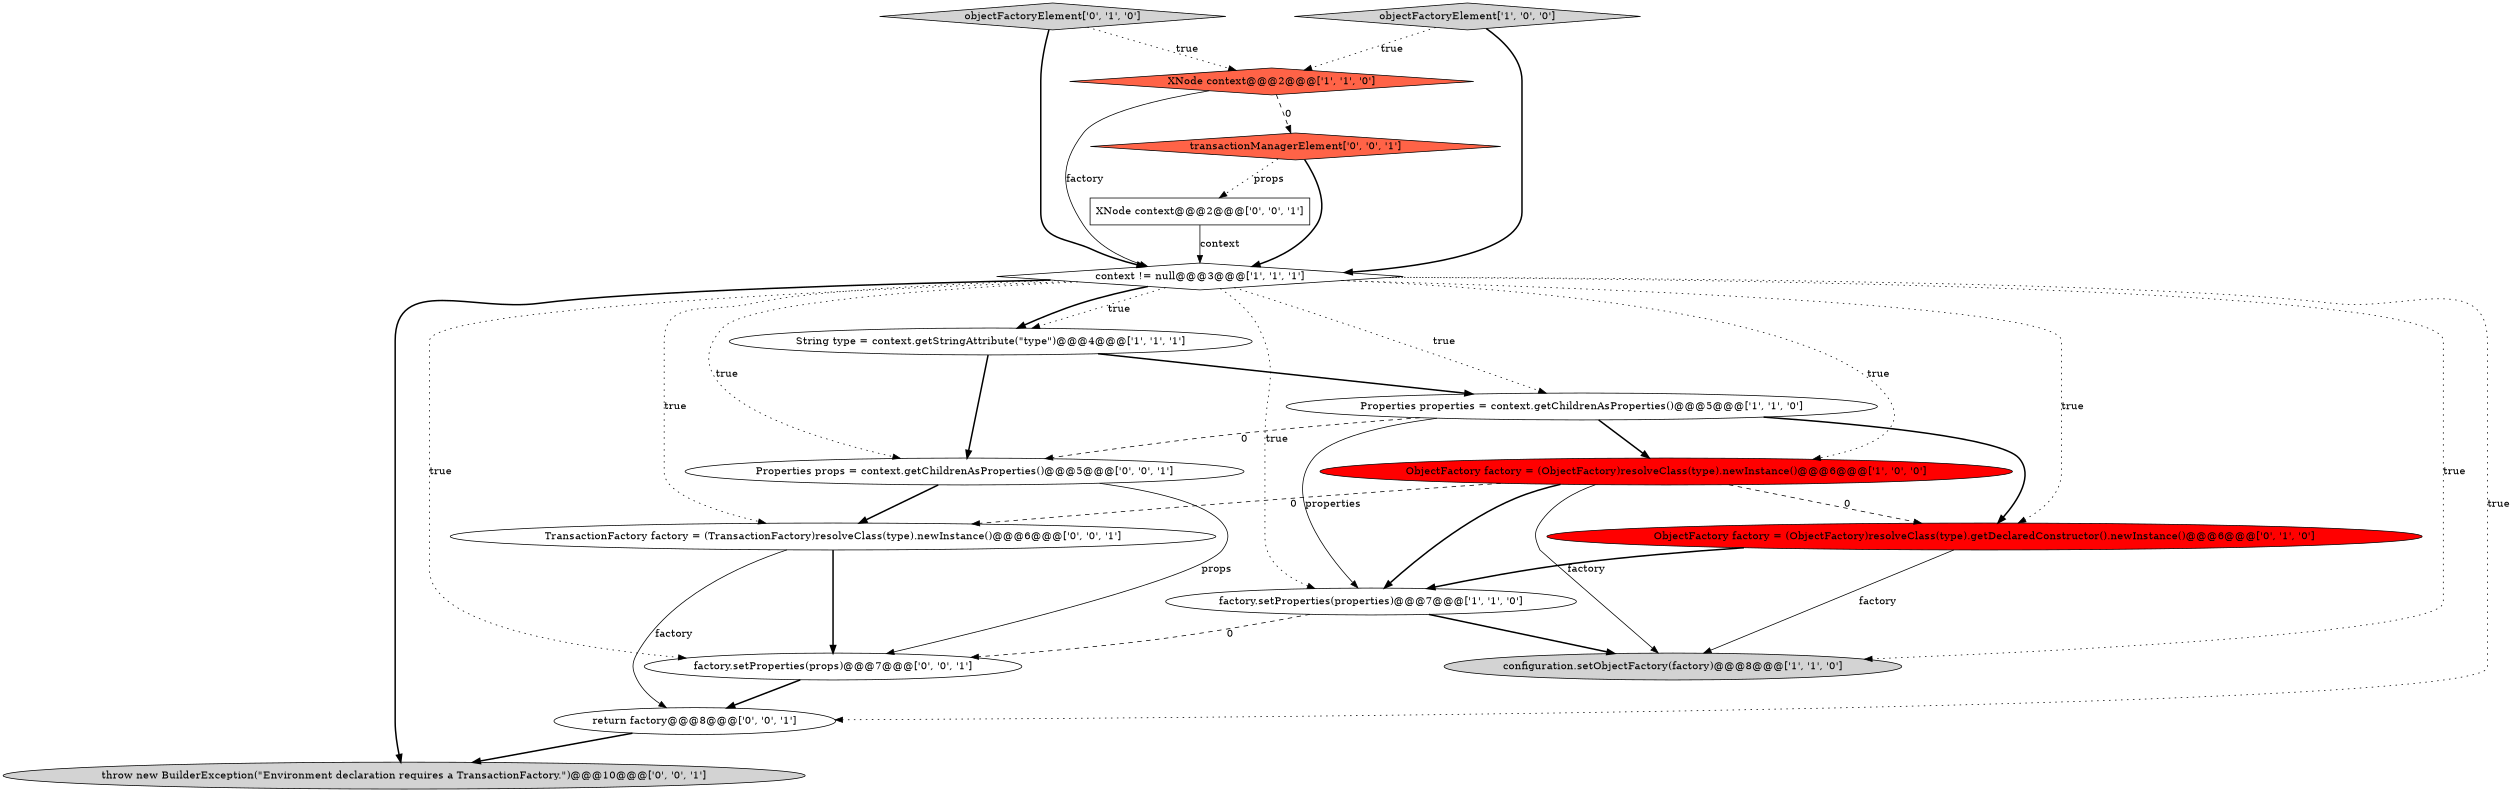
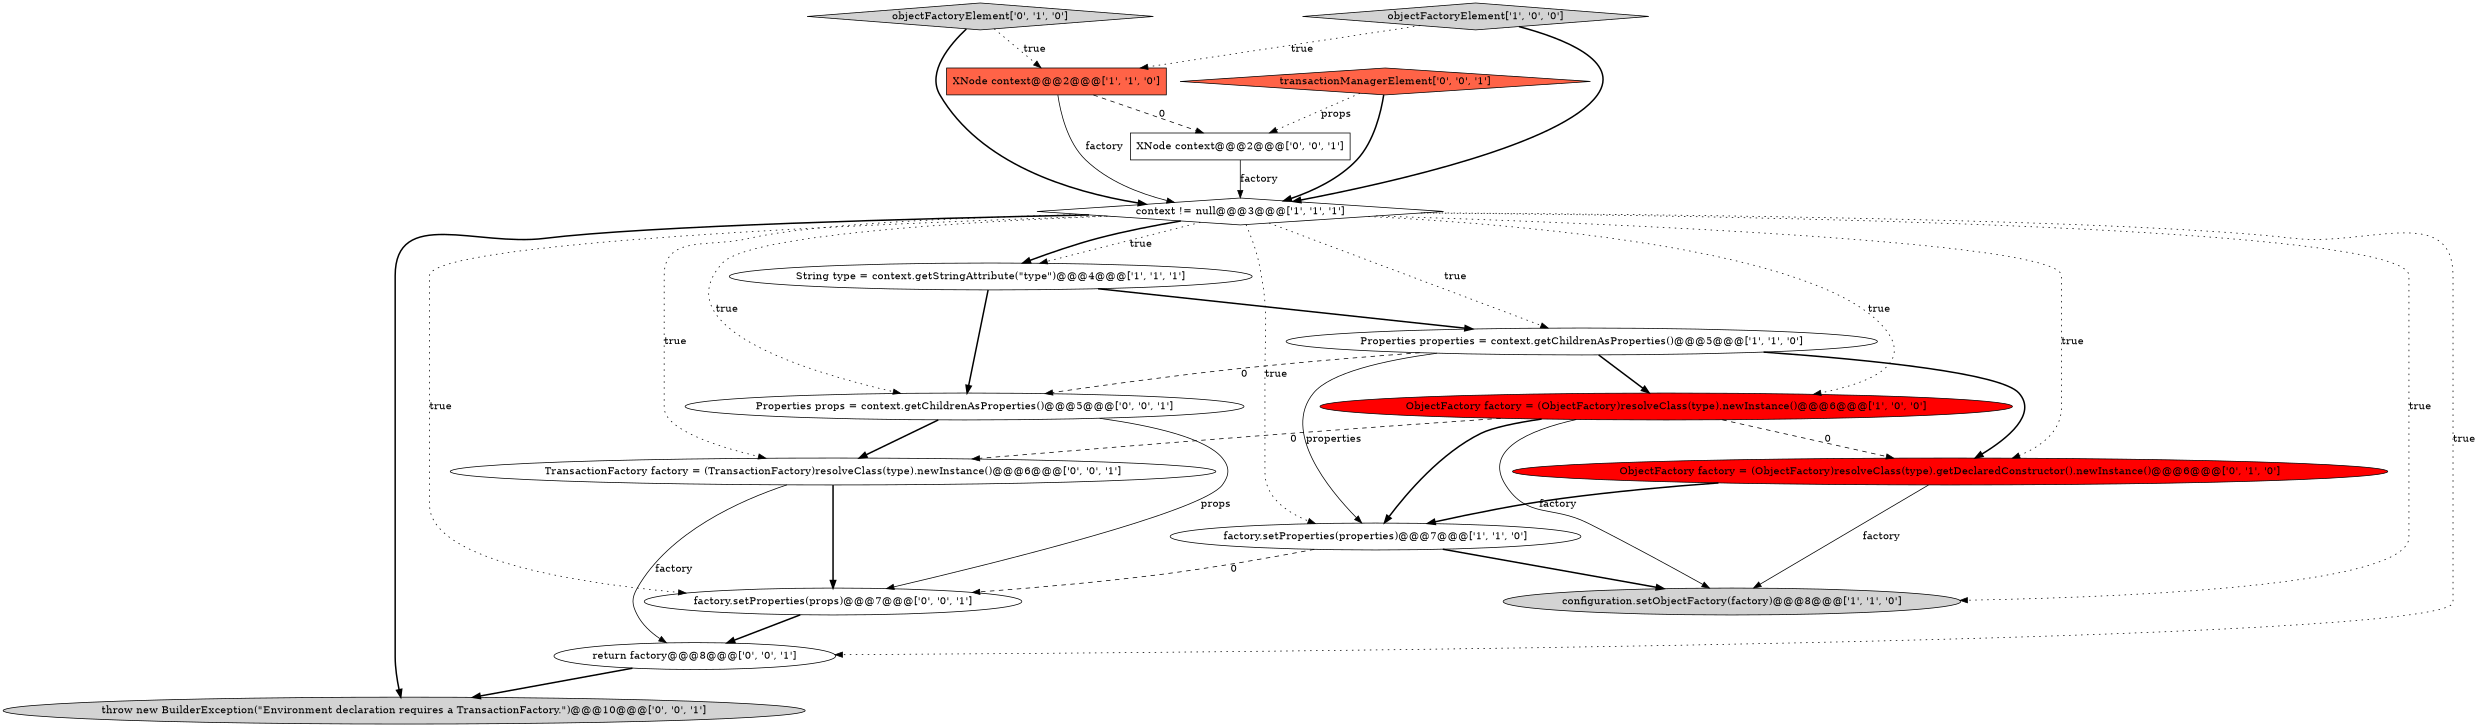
node "XNode context@@@2@@@['1', '1', '0']": shape diamond -> box
edge "XNode context@@@2@@@['1', '1', '0']" -> "transactionManagerElement['0', '0', '1']": now "XNode context@@@2@@@['1', '1', '0']" -> "XNode context@@@2@@@['0', '0', '1']"
edge "XNode context@@@2@@@['0', '0', '1']" -> "context != null@@@3@@@['1', '1', '1']": label "context" -> "factory"
